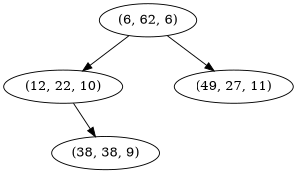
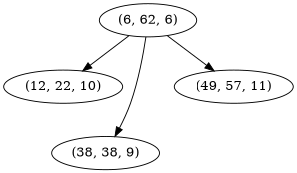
node "(49, 27, 11)": label "(49, 27, 11)" -> "(49, 57, 11)"
edge "(12, 22, 10)" -> "(38, 38, 9)": now "(6, 62, 6)" -> "(38, 38, 9)"
